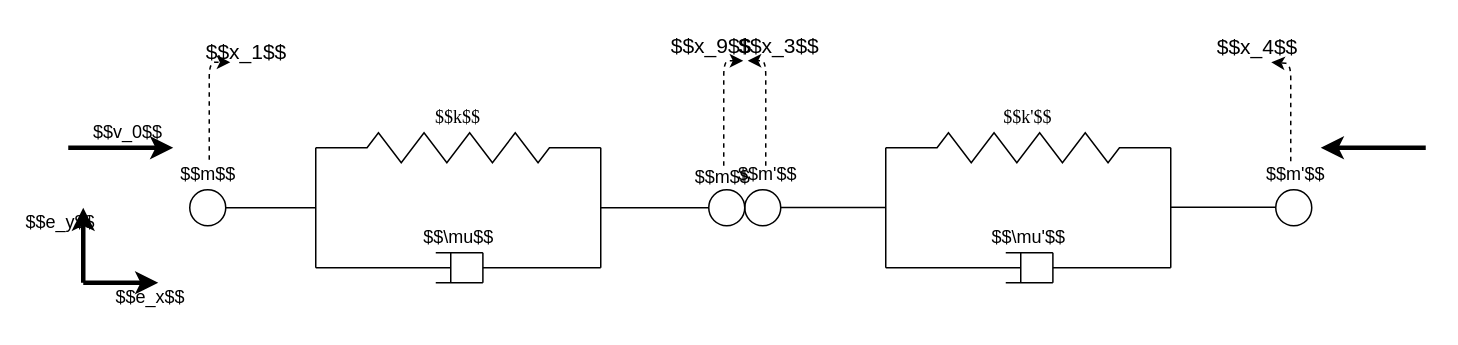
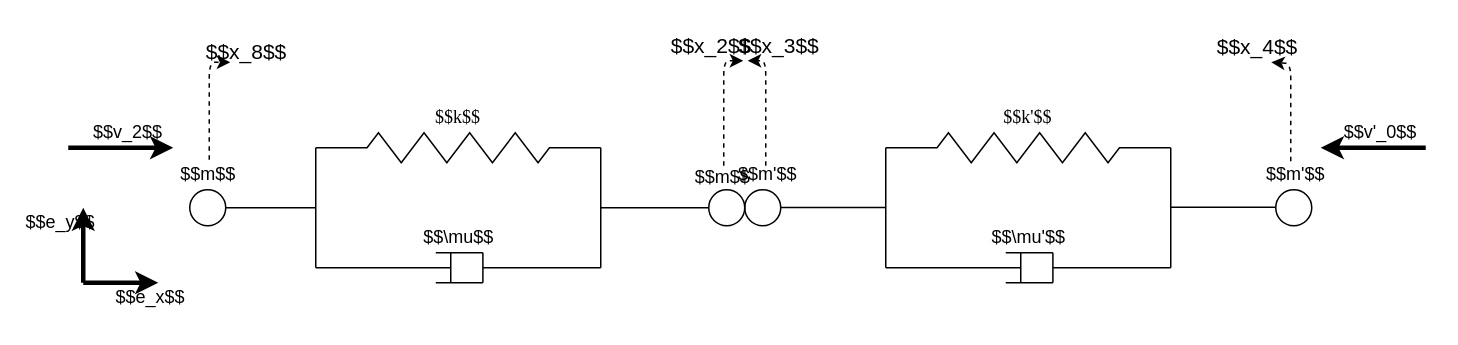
node "$$x_9$$": label "$$x_9$$" -> "$$x_2$$"
node "$$x_1$$": label "$$x_1$$" -> "$$x_8$$"
node "$$v_0$$": label "$$v_0$$" -> "$$v_2$$"
node "$$v'_0$$": added
